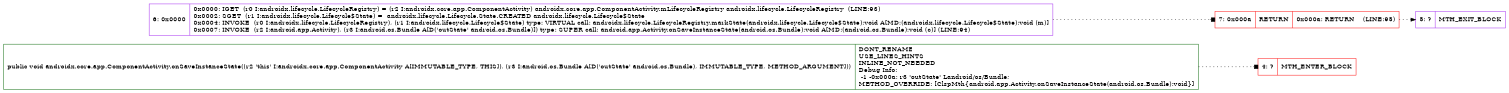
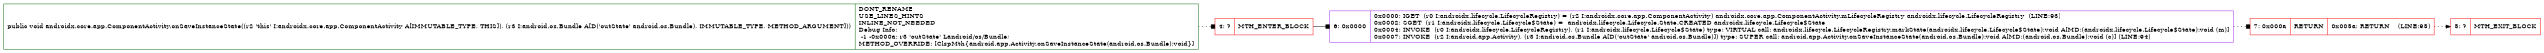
node "7: 0x000a": text "0x000a: RETURN    (LINE:95)" -> "0x005a: RETURN    (LINE:95)"
node "5: ?": color purple -> red
edge "4: ?" -> "6: 0x0000": added
